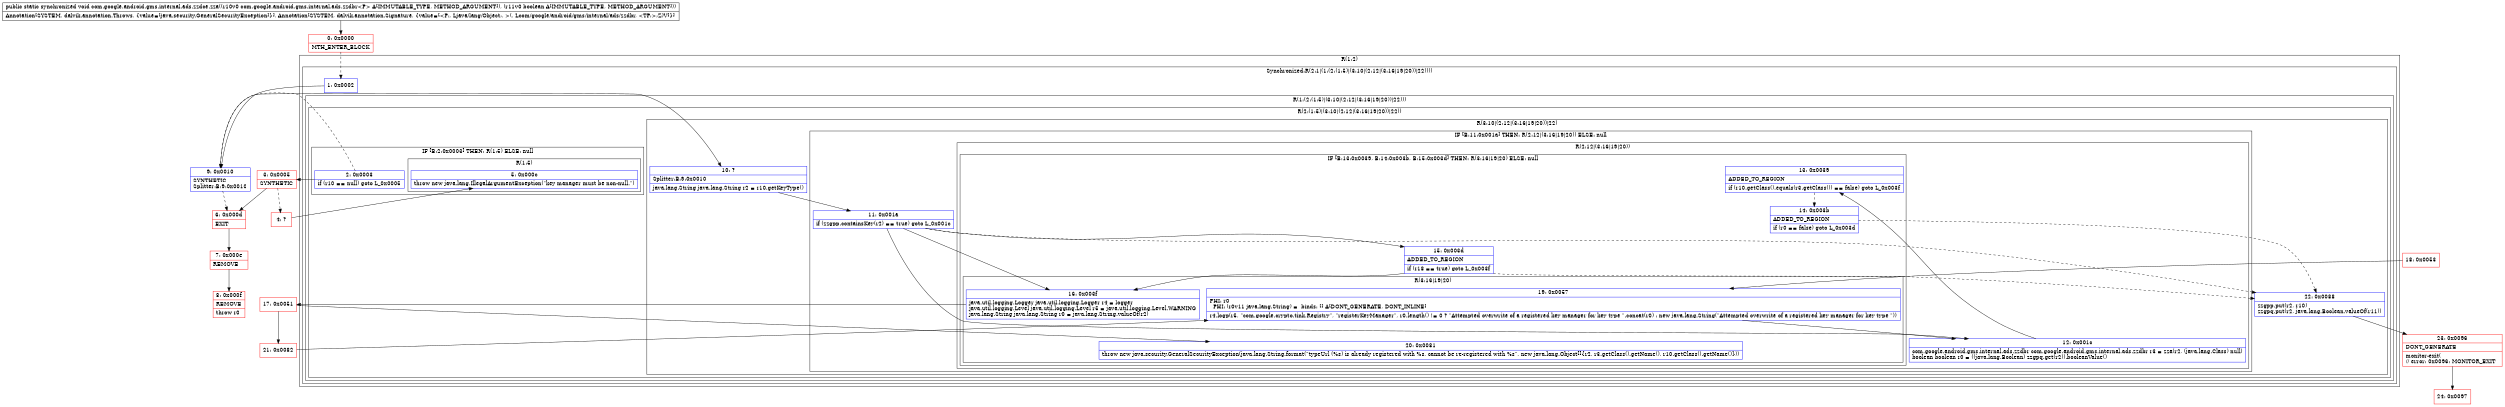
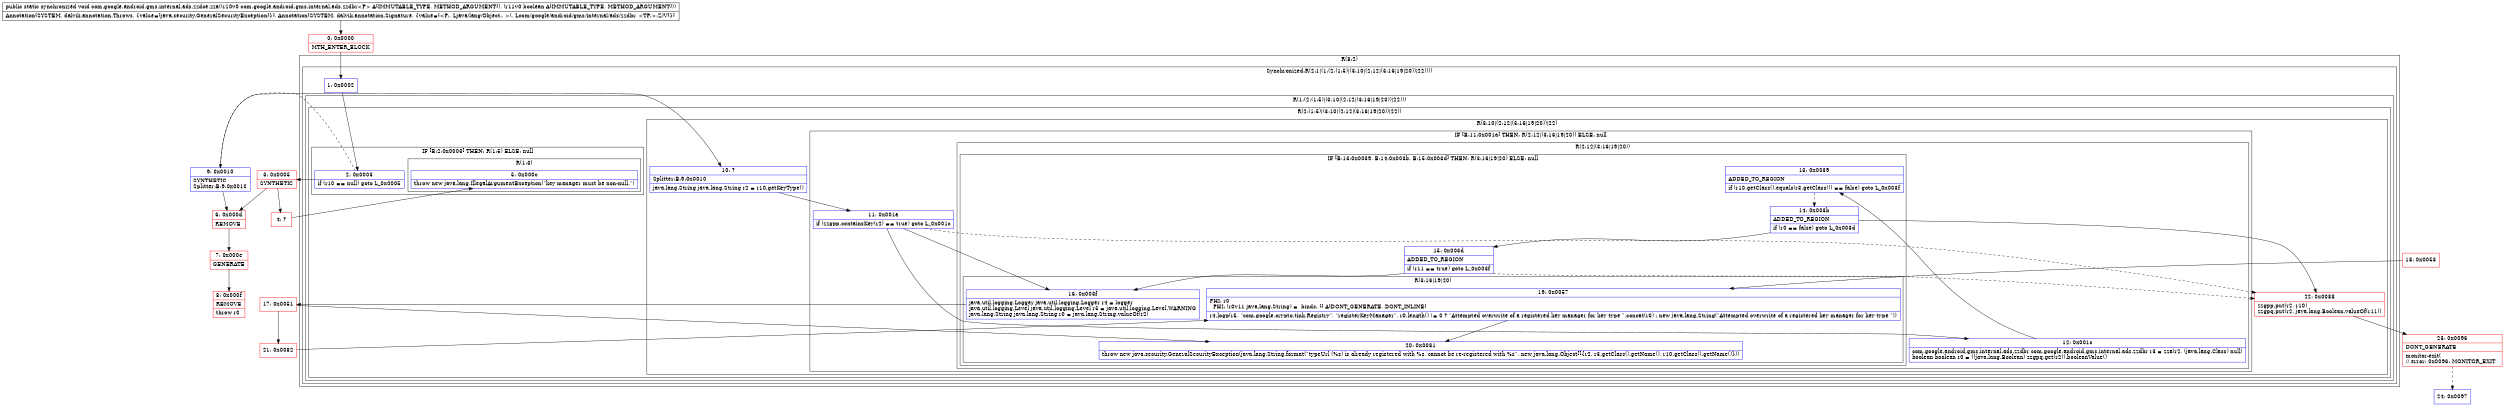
cluster "R(1:2)": label "R(1:2)" -> "R(8:2)"
edge "0: 0x0000" -> "1: 0x0002": style dashed -> solid
edge "1: 0x0002" -> "9: 0x0010": now "1: 0x0002" -> "2: 0x0003"
cluster "R(1:5)": label "R(1:5)" -> "R(1:3)"
edge "9: 0x0010" -> "6: 0x000d": style dashed -> solid
edge "3: 0x0005" -> "4: ?": style dashed -> solid
node "6: 0x000d": text "EXIT" -> "REMOVE"
edge "14: 0x003b" -> "22: 0x0088": style dashed -> solid
edge "11: 0x001a" -> "15: 0x003d": now "14: 0x003b" -> "15: 0x003d"
node "7: 0x000e": text "REMOVE" -> "GENERATE"
node "15: 0x003d": text "if (r18 == true) goto L_0x003f" -> "if (r11 == true) goto L_0x003f"
node "22: 0x0088": color blue -> red
edge "19: 0x0057" -> "12: 0x001c": now "19: 0x0057" -> "20: 0x0081"
edge "23: 0x0096" -> "24: 0x0097": style solid -> dashed
node "24: 0x0097": color red -> blue
